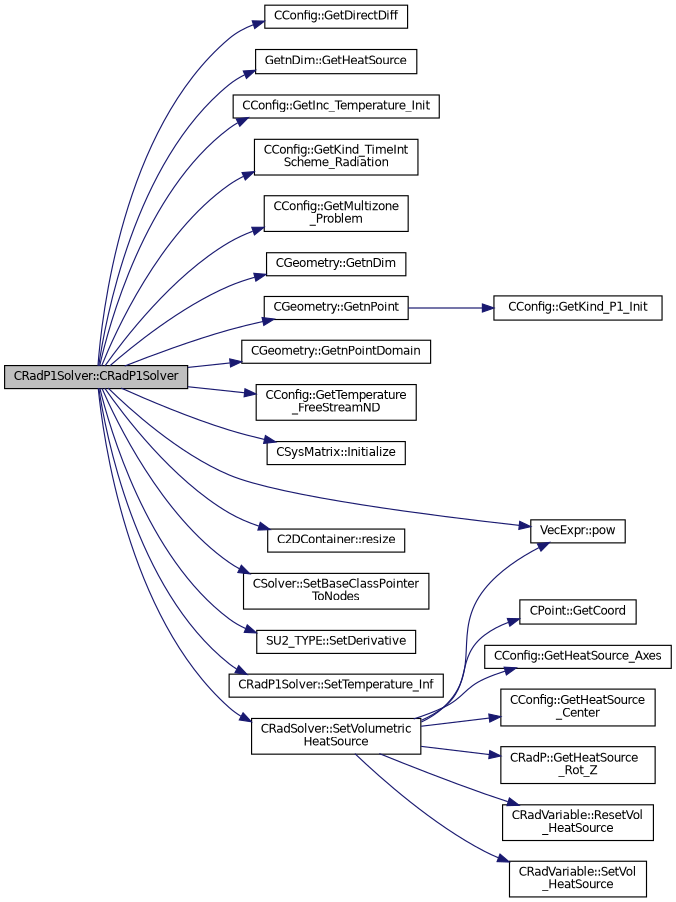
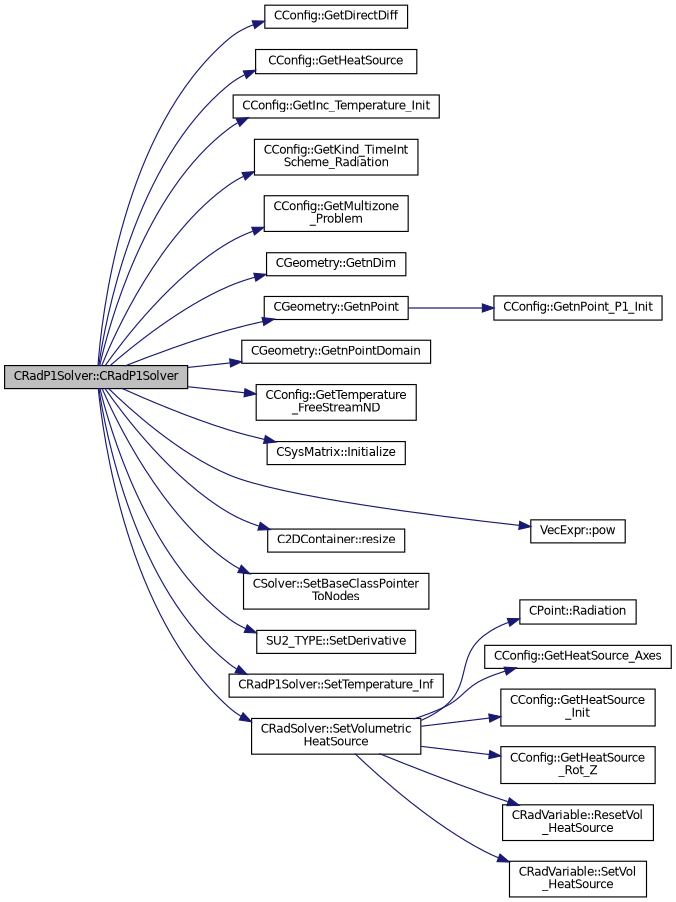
node "GetnDim::GetHeatSource": label "GetnDim::GetHeatSource" -> "CConfig::GetHeatSource"
node "CConfig::GetKind_P1_Init": label "CConfig::GetKind_P1_Init" -> "CConfig::GetnPoint_P1_Init"
node "CPoint::GetCoord": label "CPoint::GetCoord" -> "CPoint::Radiation"
edge "CRadSolver::SetVolumetric HeatSource" -> "VecExpr::pow": removed
node "CConfig::GetHeatSource _Center": label "CConfig::GetHeatSource _Center" -> "CConfig::GetHeatSource _Init"
node "CRadP::GetHeatSource _Rot_Z": label "CRadP::GetHeatSource _Rot_Z" -> "CConfig::GetHeatSource _Rot_Z"
